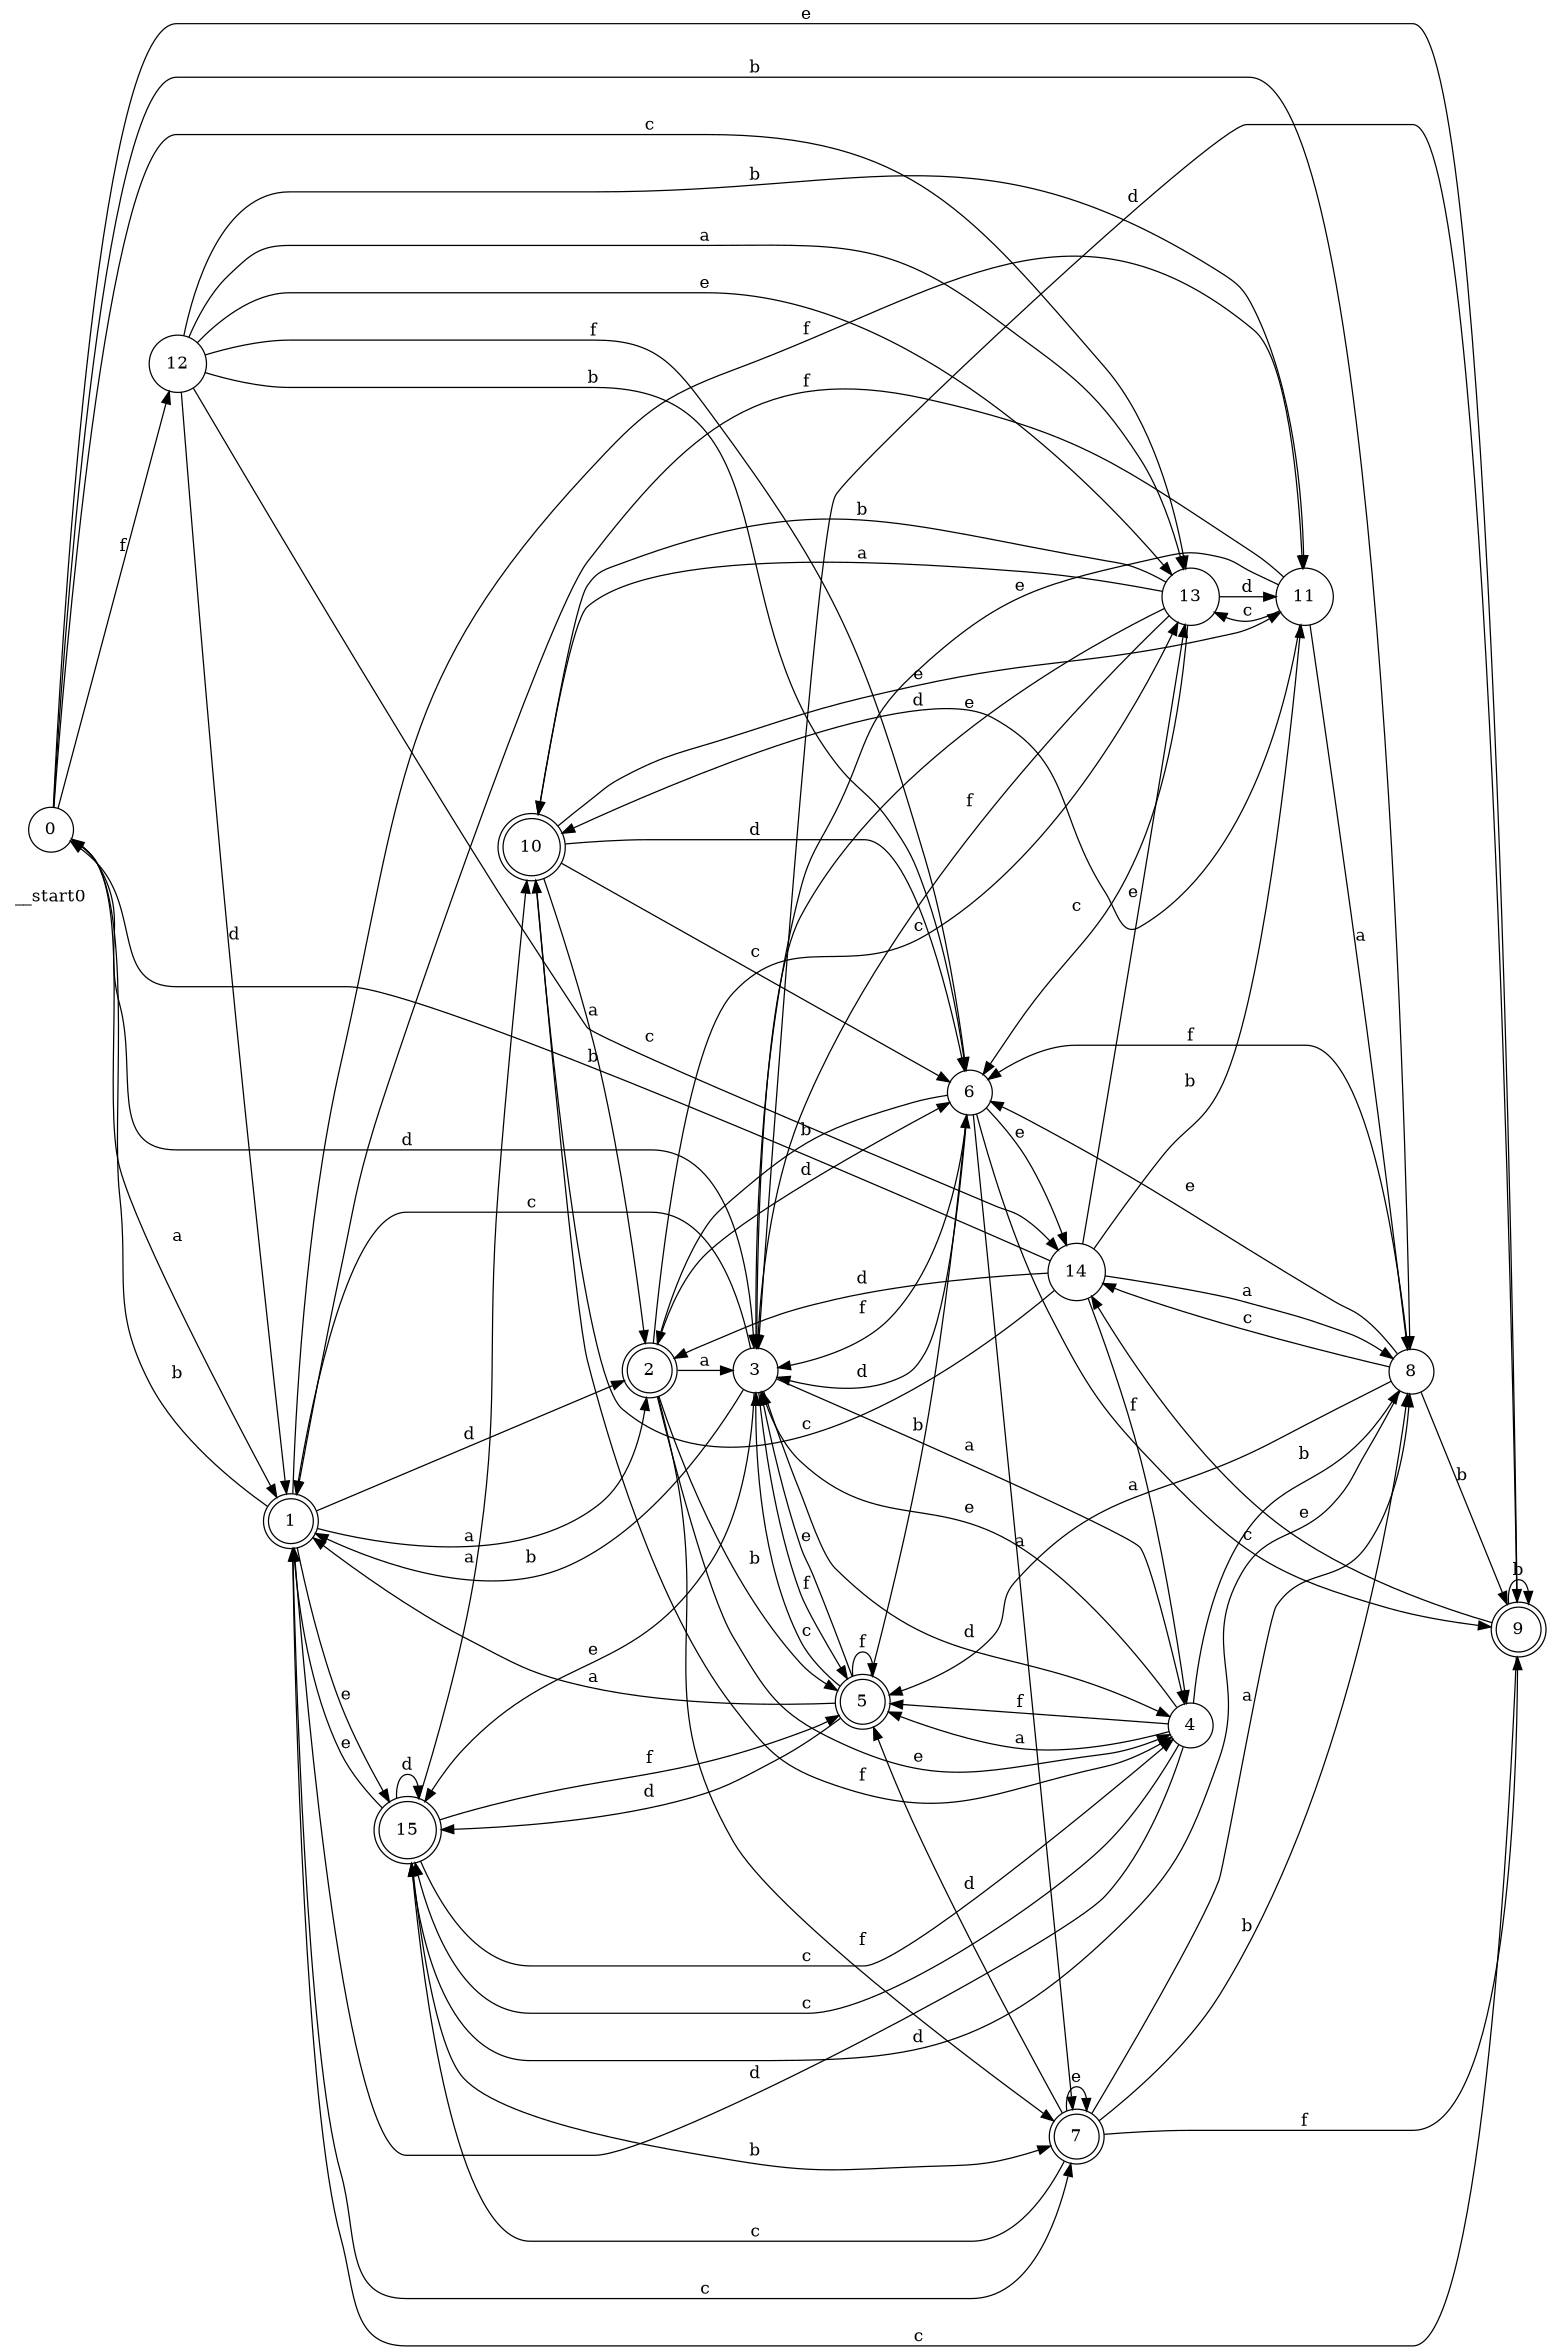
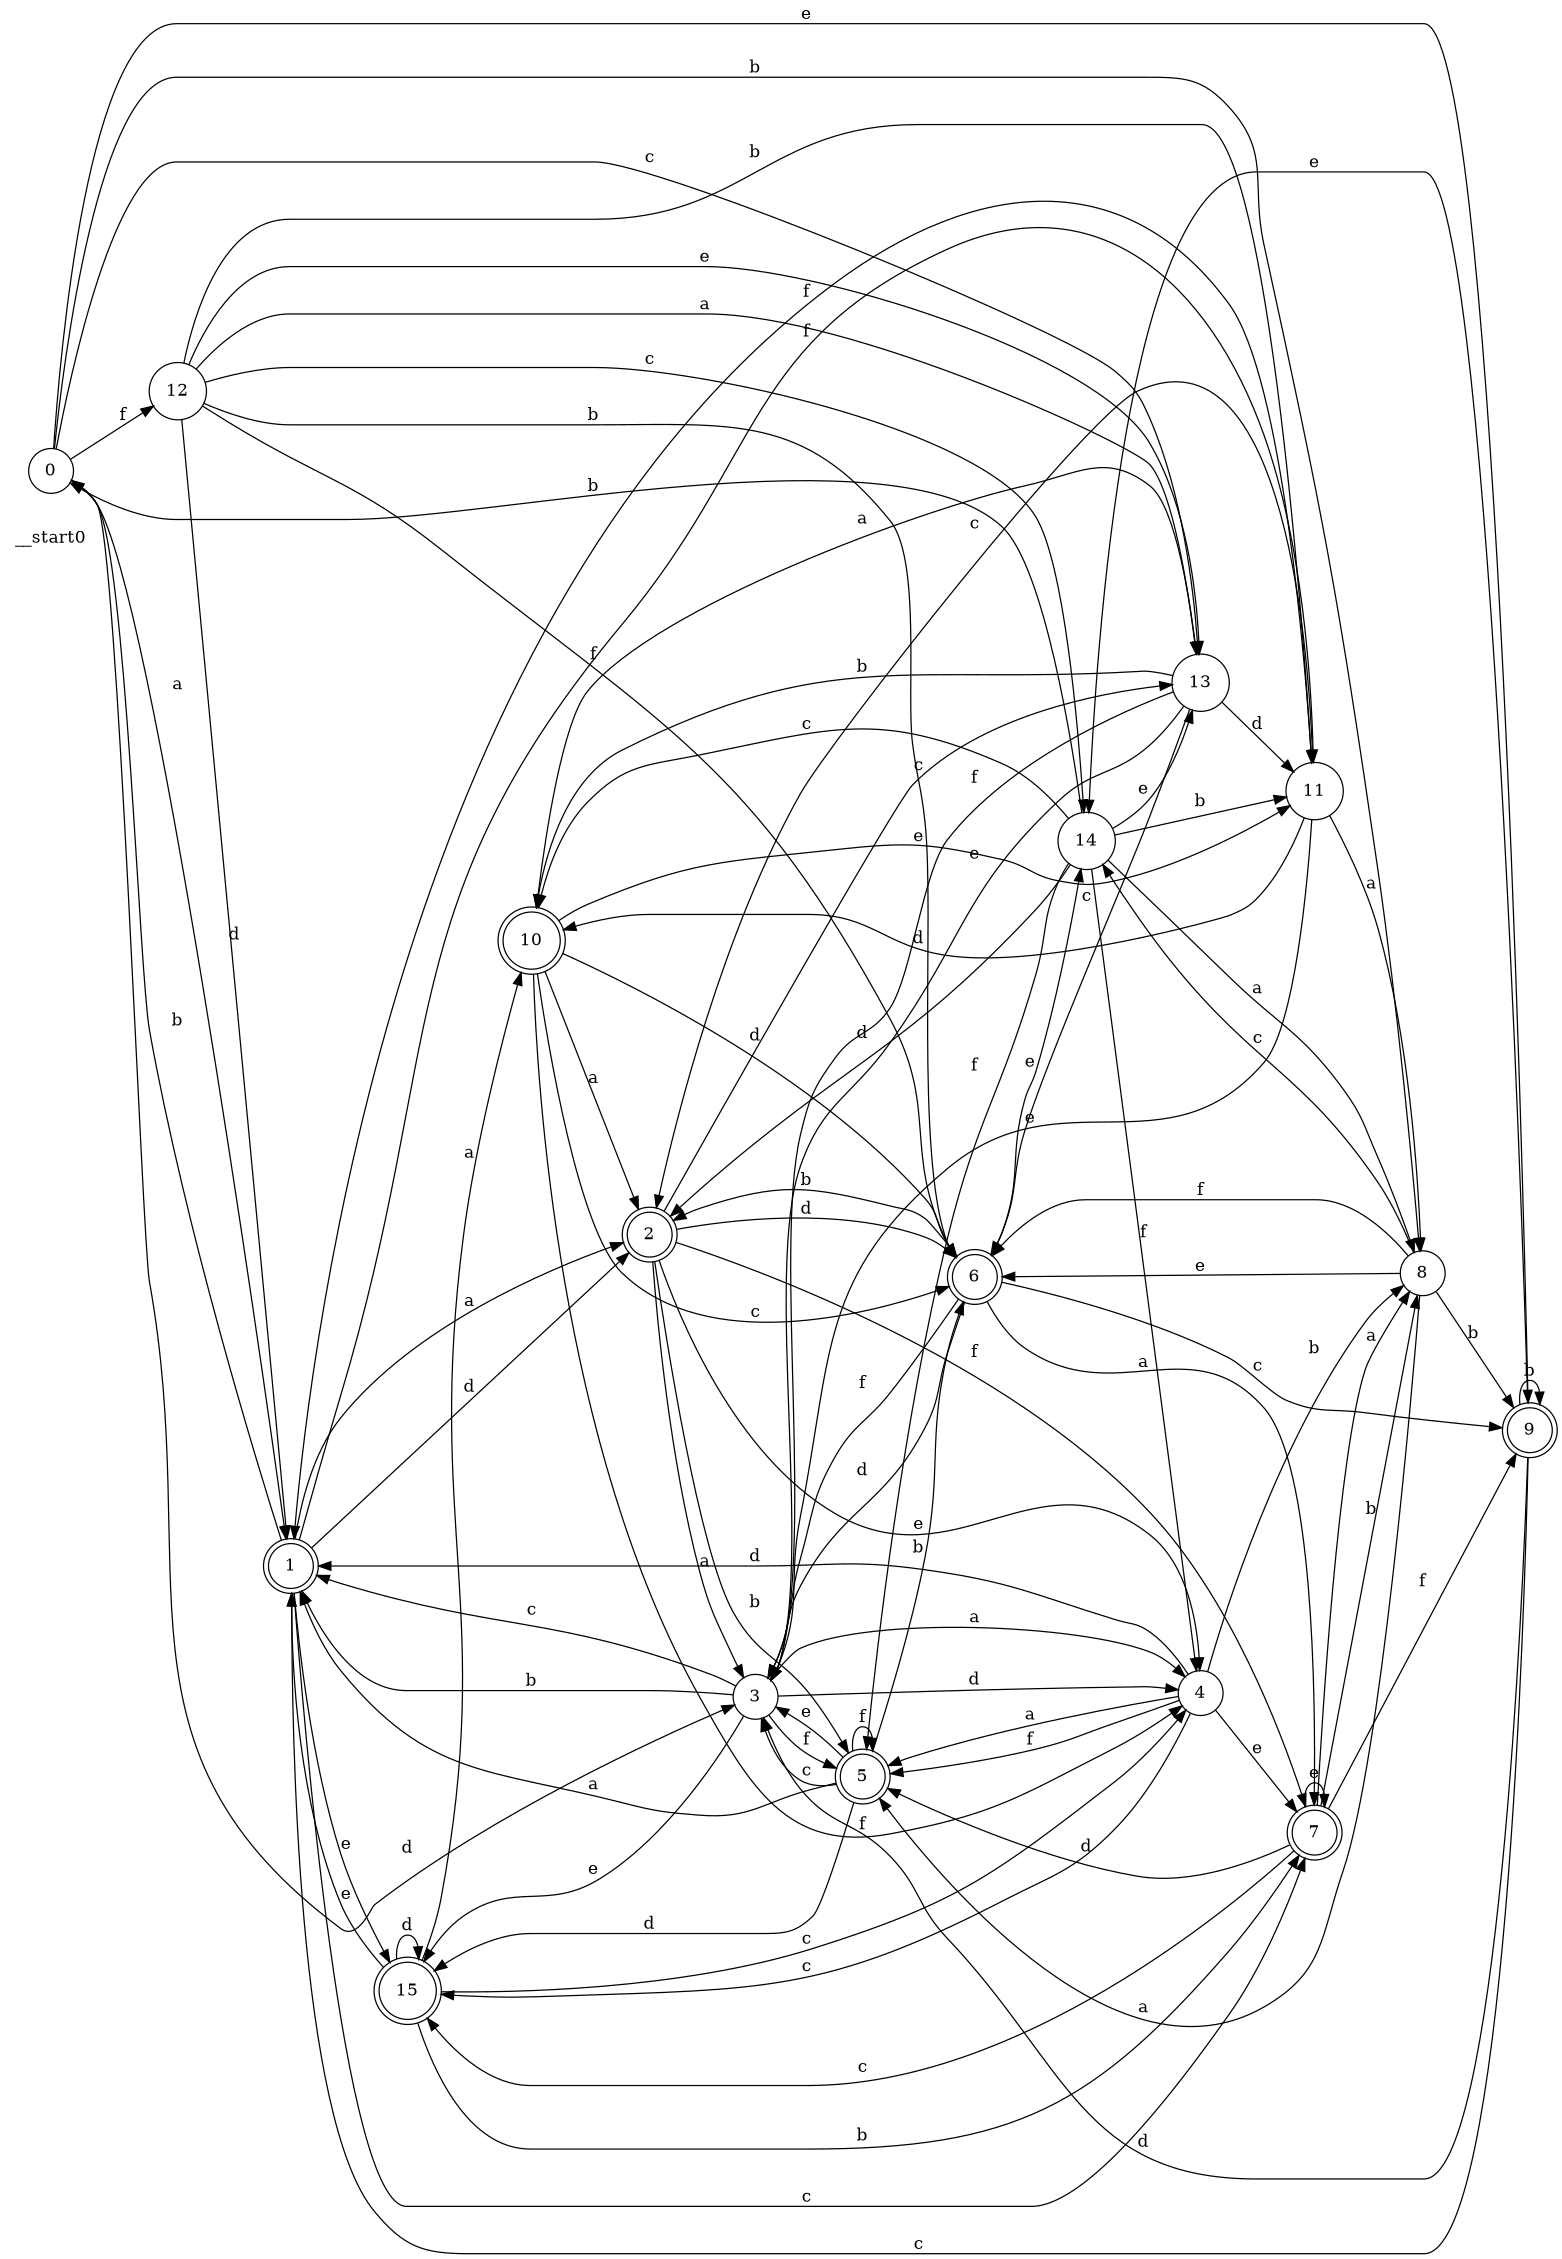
edge "11" -> "13": now "11" -> "2"
node "6": shape circle -> doublecircle
edge "4" -> "3": now "4" -> "7"
edge "15" -> "5": now "14" -> "5"
edge "8" -> "15": removed, label "d"
